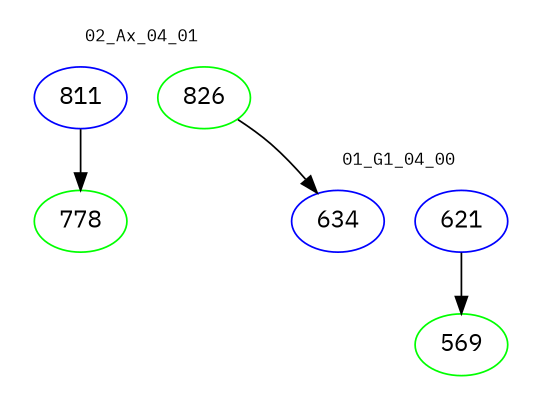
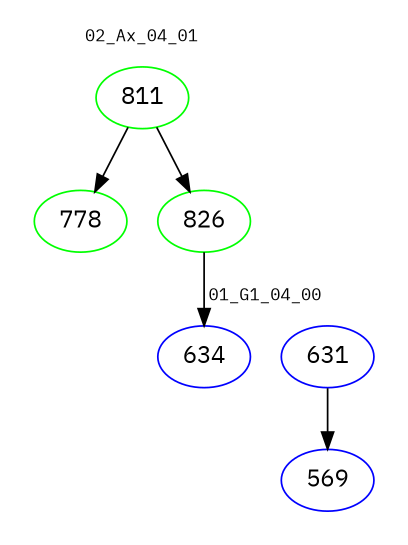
node "811": color blue -> green
edge "811" -> "826": added
node "621": label "621" -> "631"
node "569": color green -> blue
